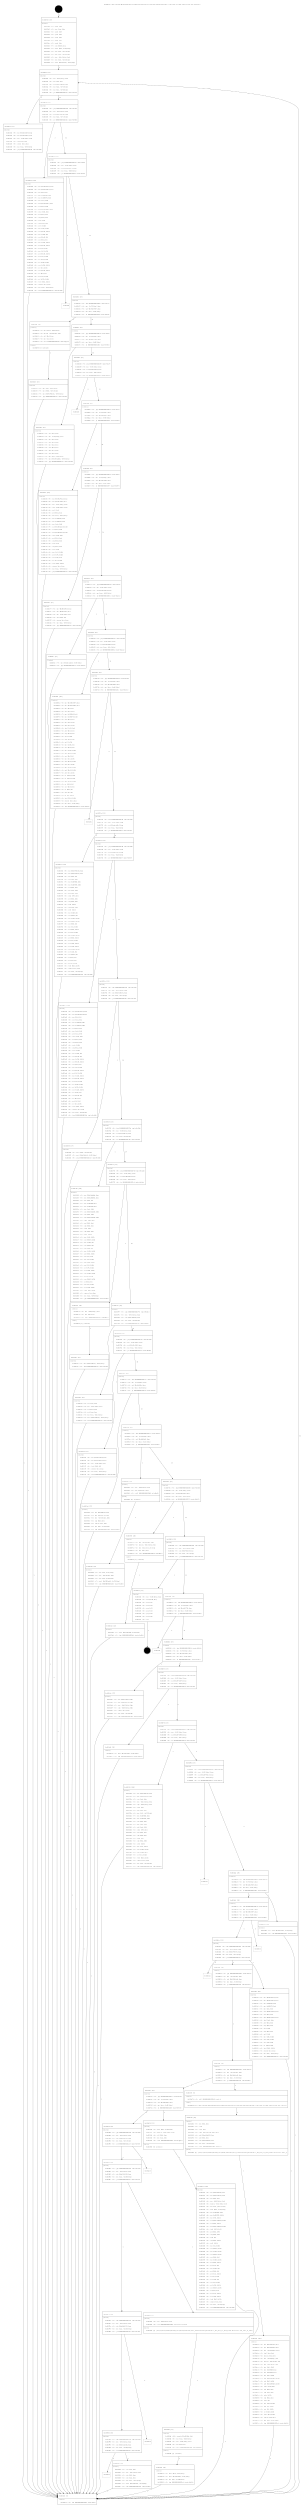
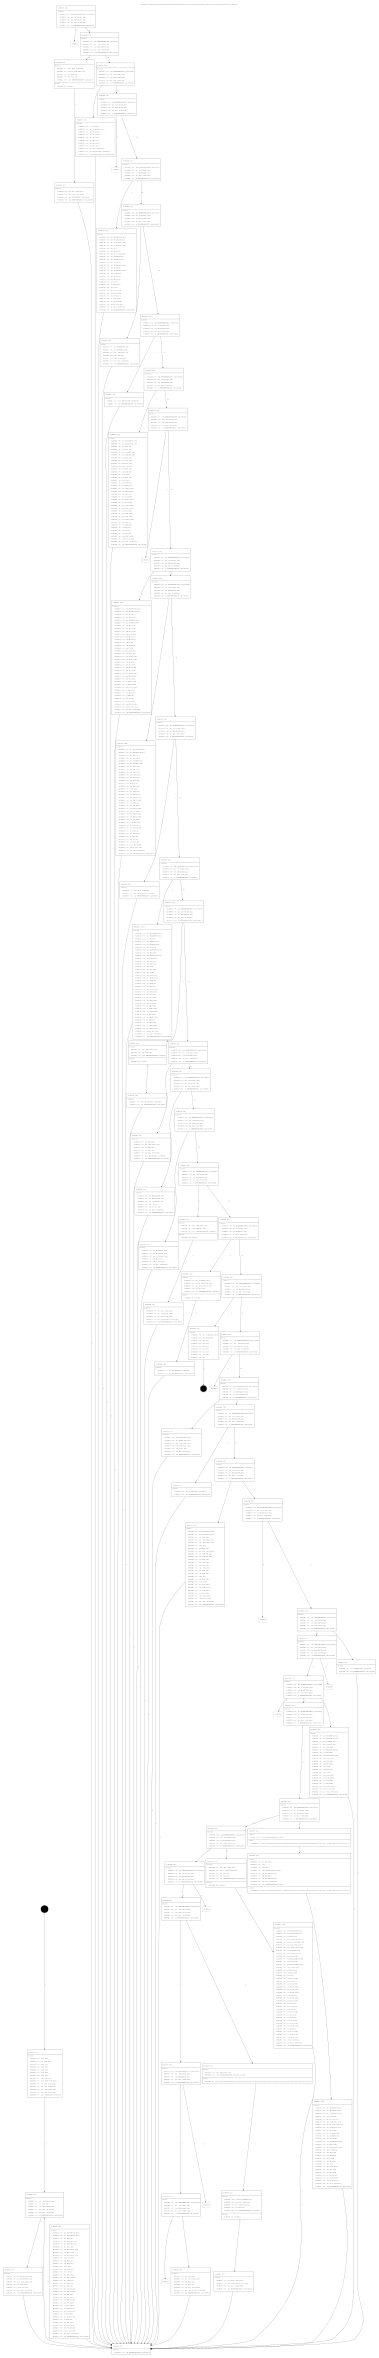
node "0x401626 [22]": removed
